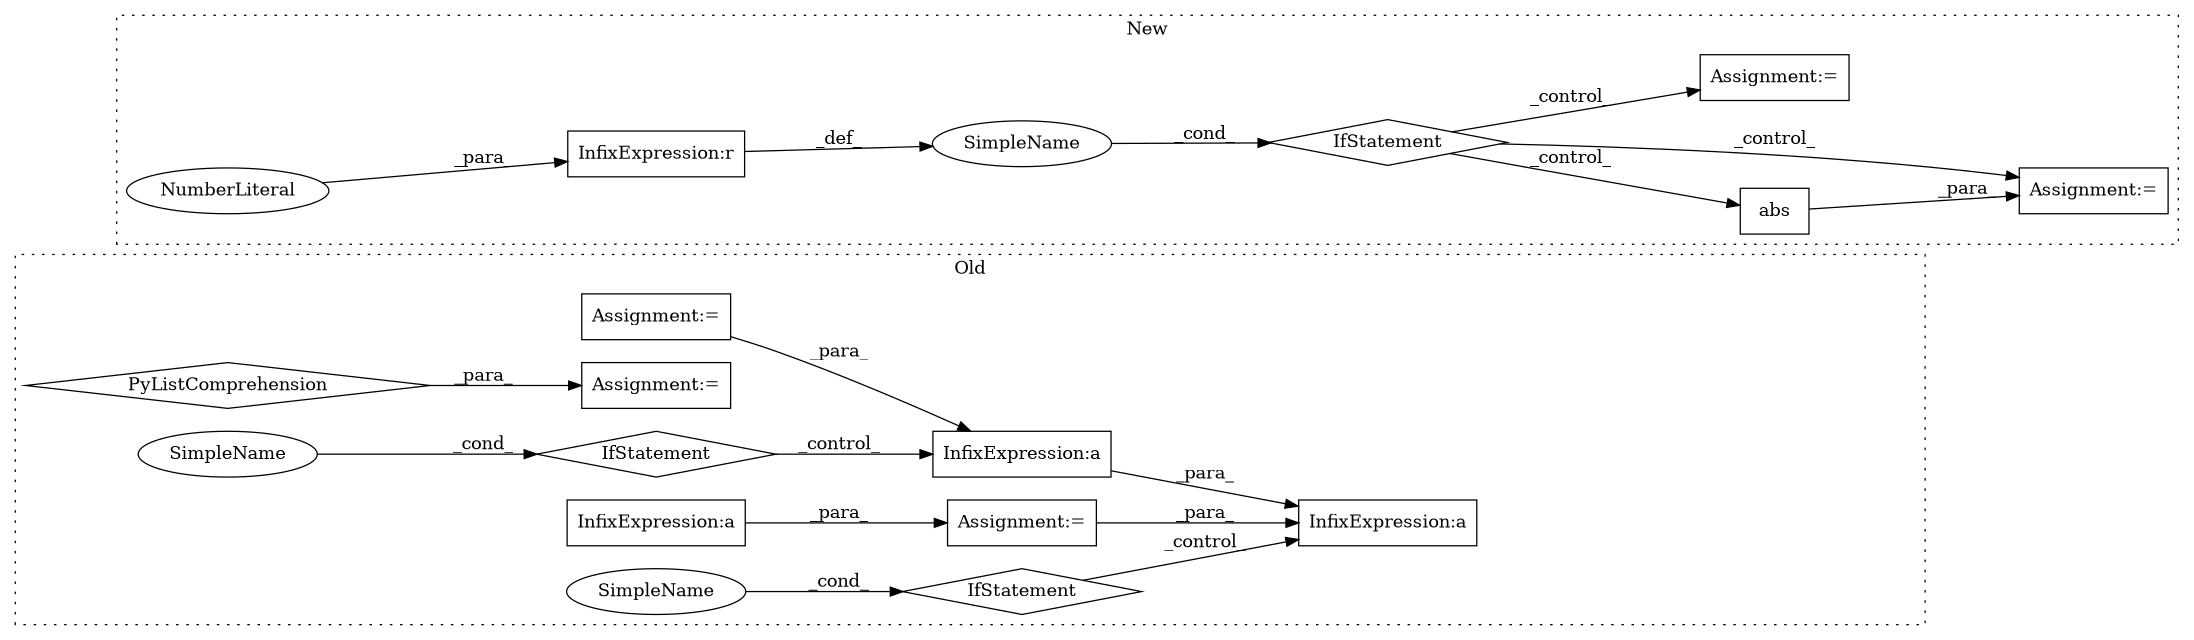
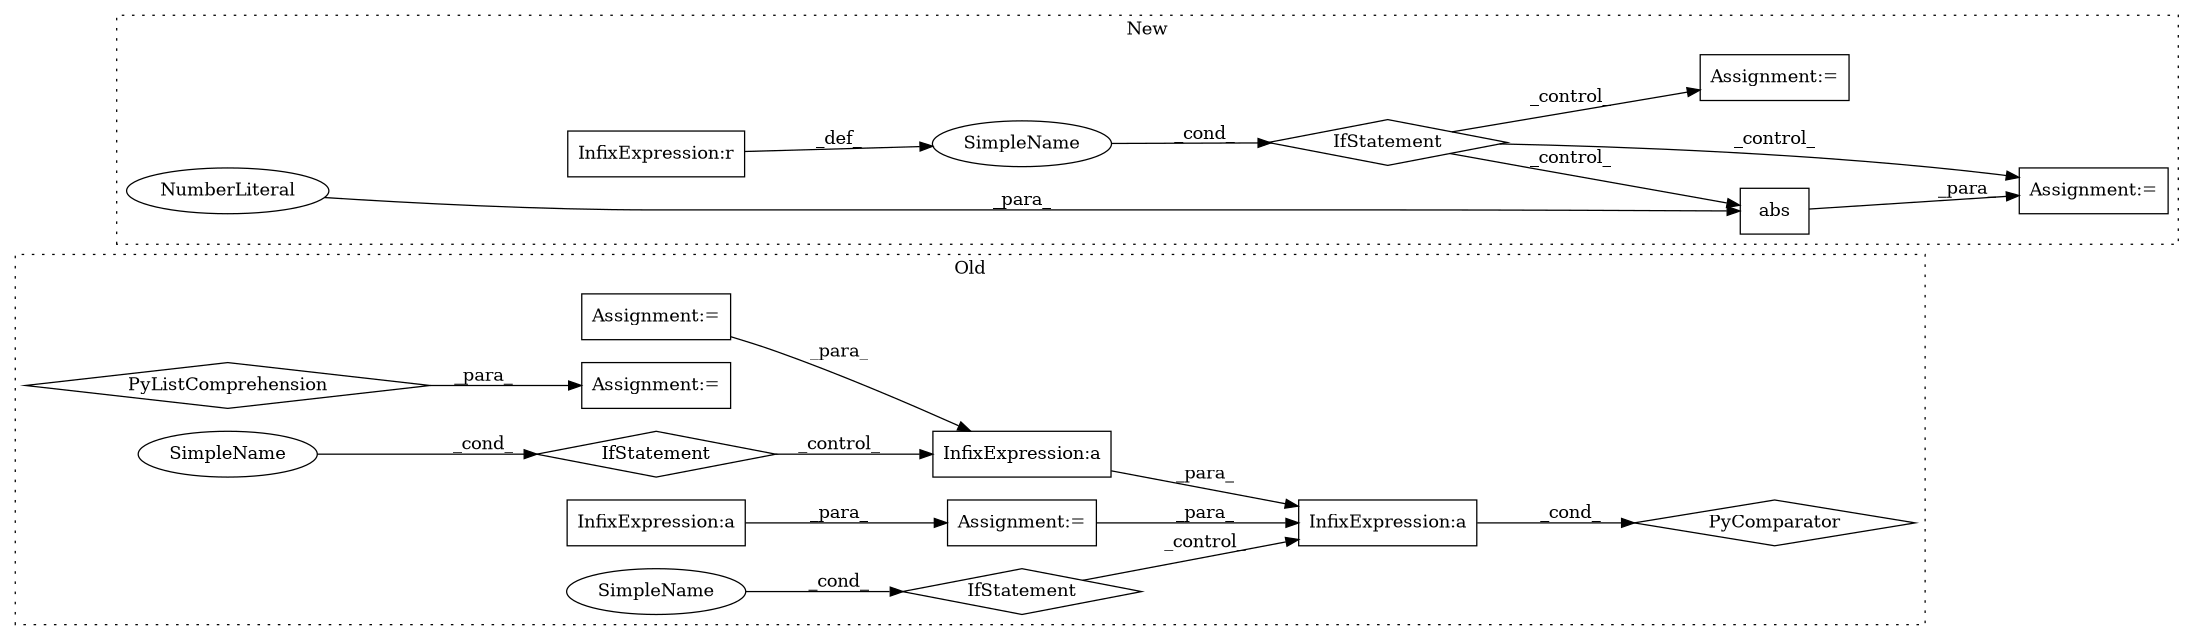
edge "NumberLiteral" -> "InfixExpression:r": now "NumberLiteral" -> "abs"
node "PyComparator": added
